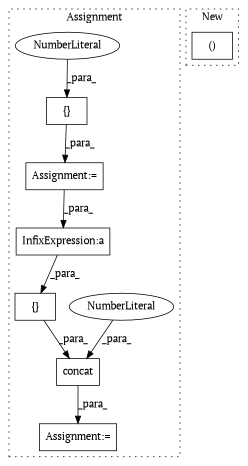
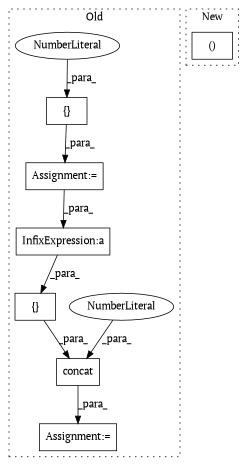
cluster "Assignment": label "Assignment" -> "Old"
